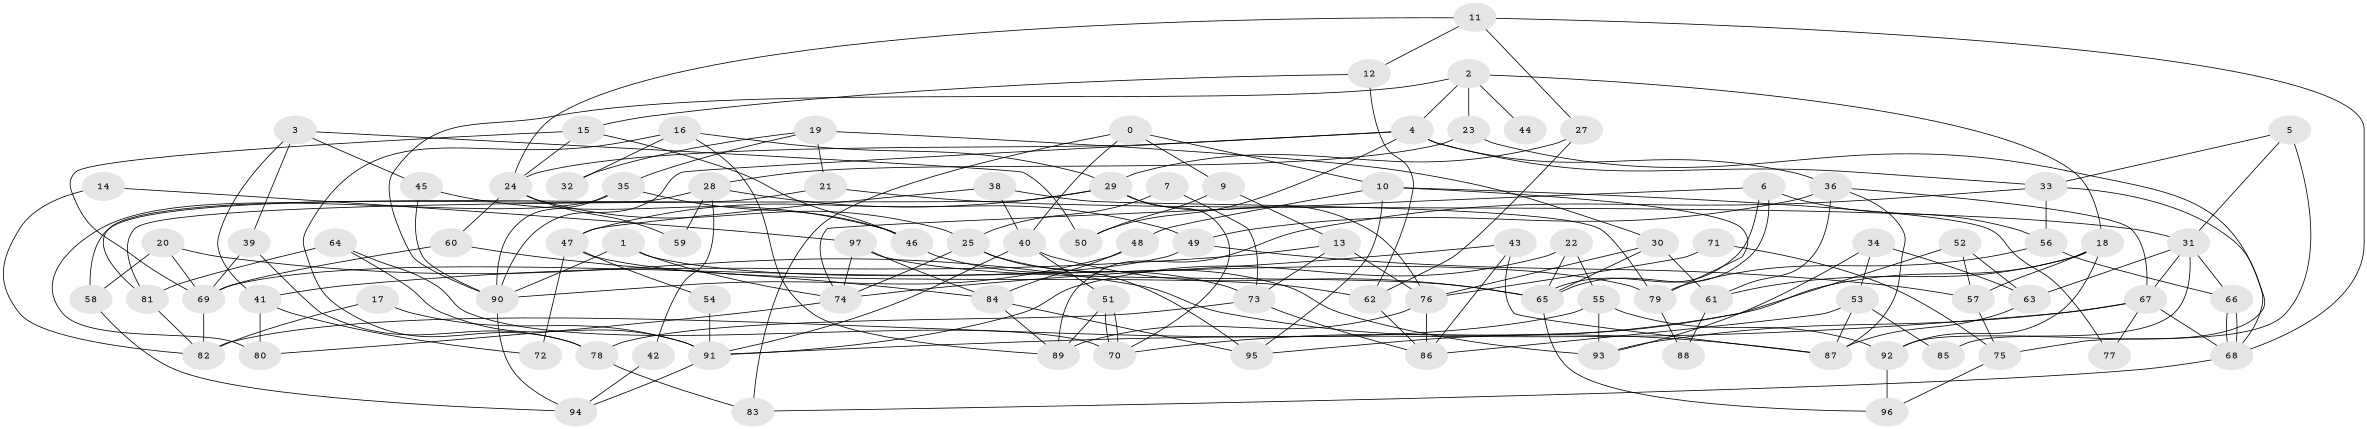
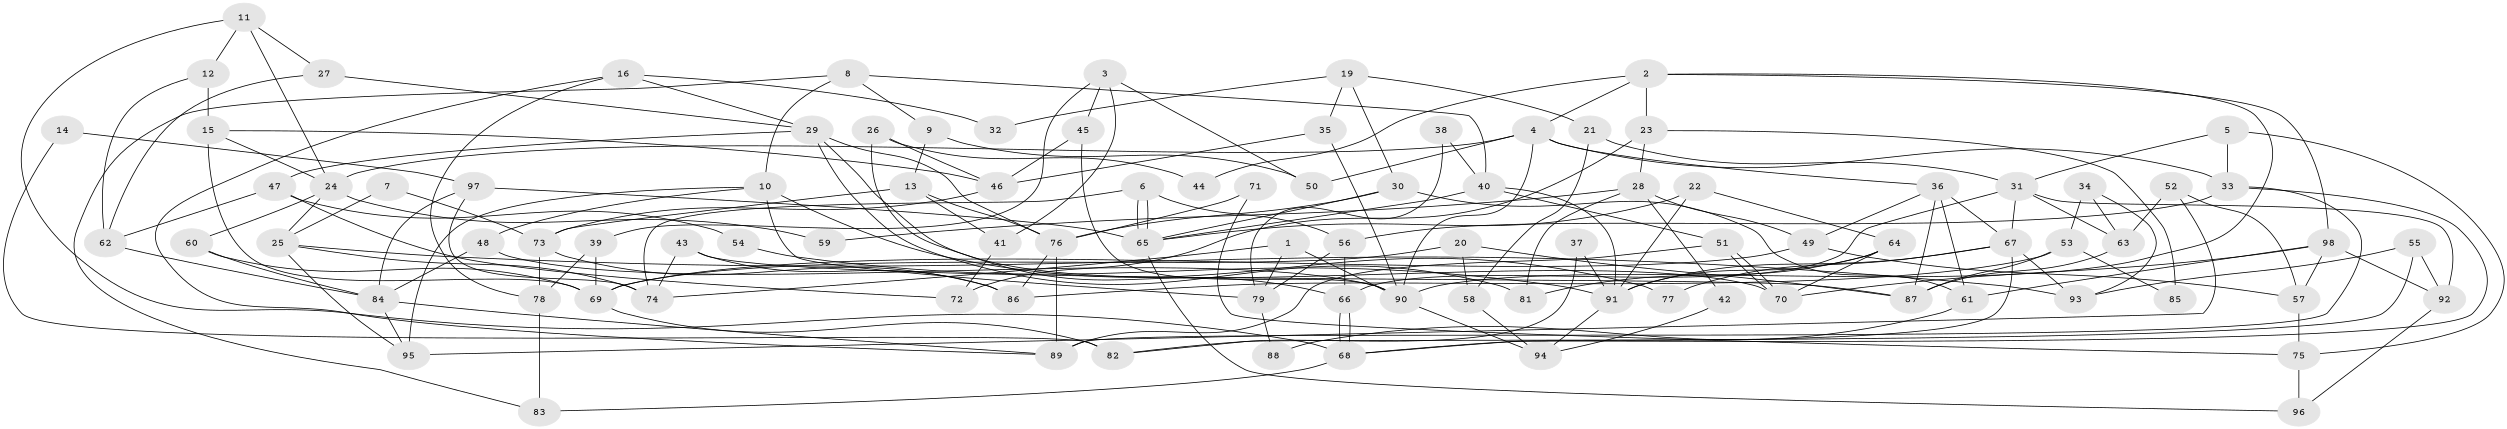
node "26": added
node "0": label "0" -> "8"
edge "38" -- "47": removed
edge "23" -- "72": added
node "18": label "18" -> "98"
edge "22" -- "55": now "22" -- "64"
node "17": label "17" -> "37"
edge "62" -- "86": now "62" -- "84"
edge "81" -- "82": removed
node "80": removed
